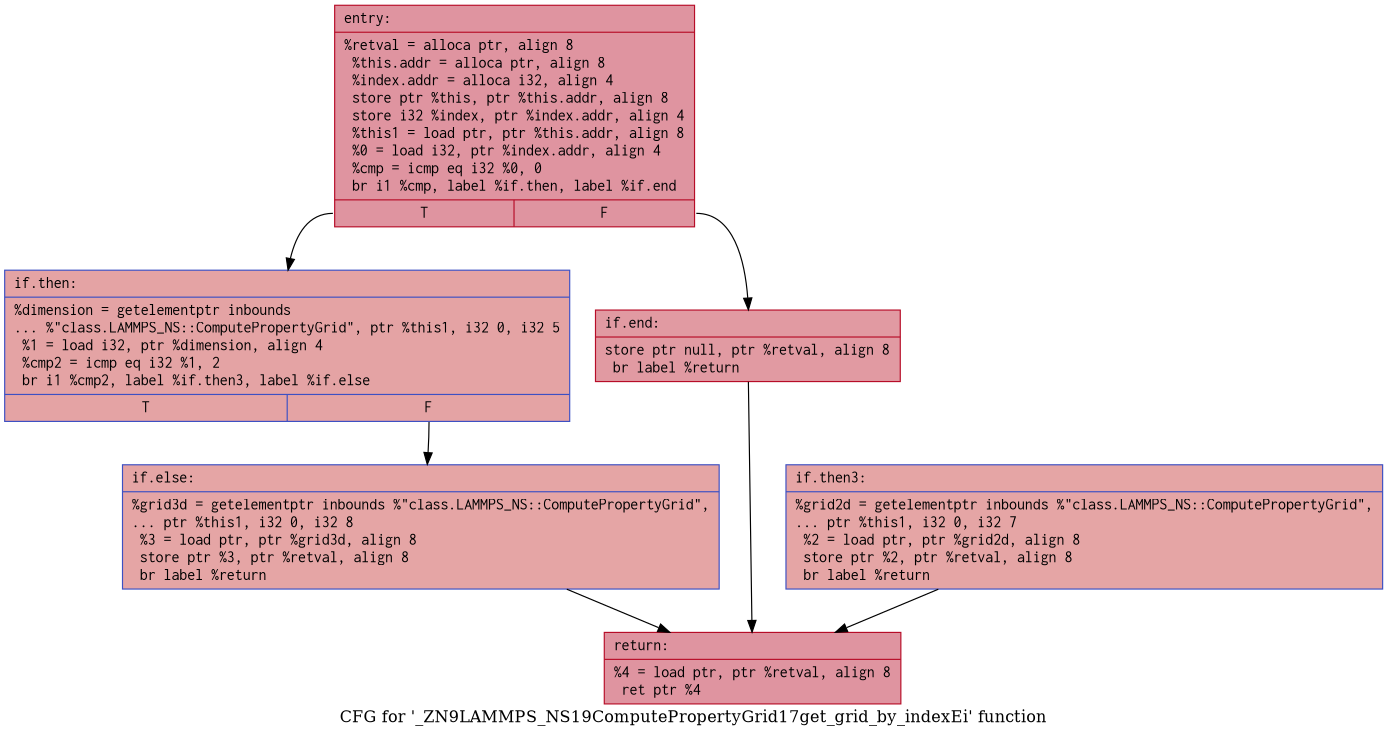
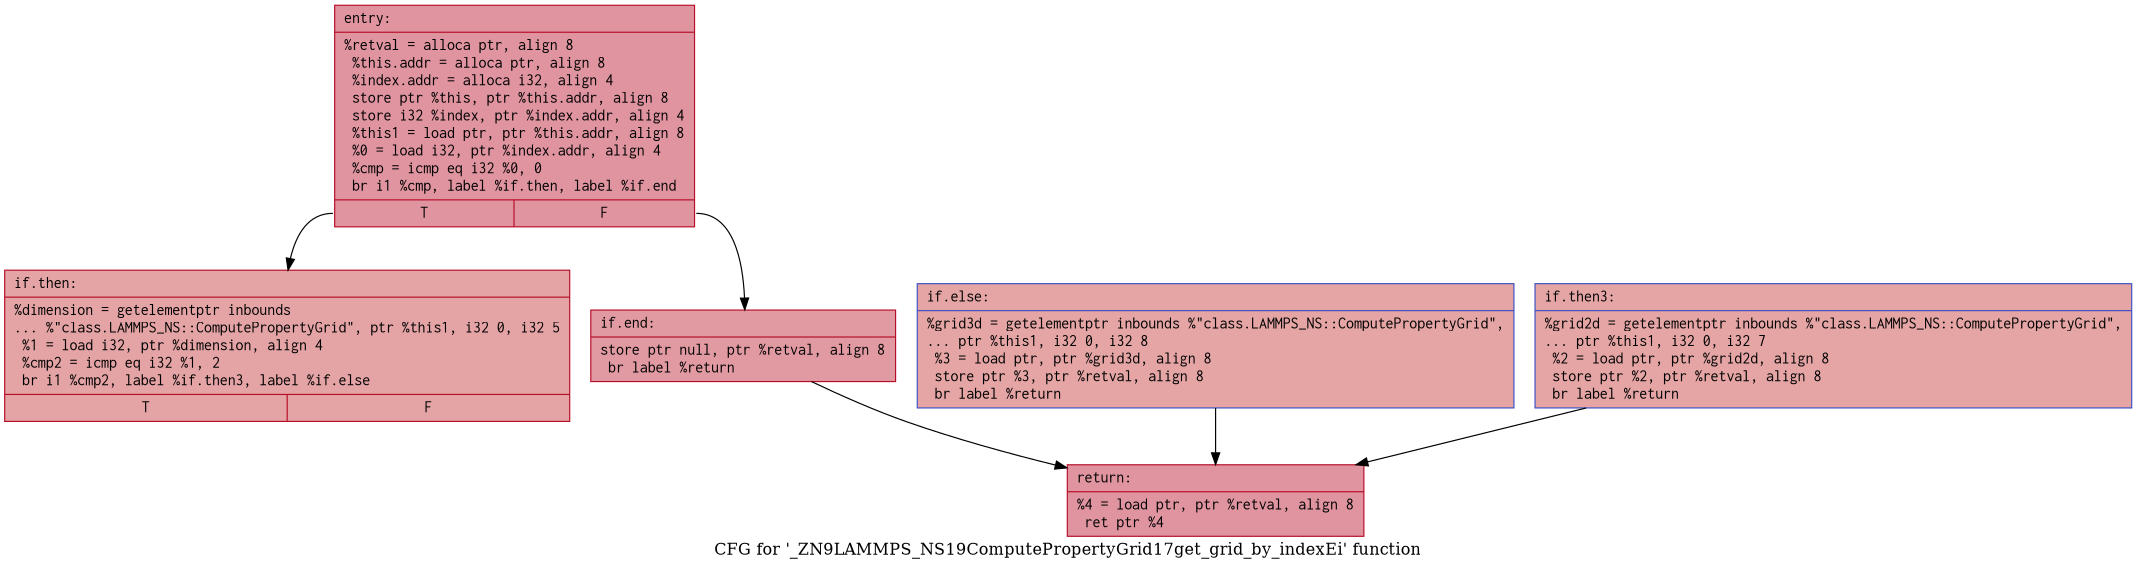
node "if.then:": color #3d50c3ff -> #b70d28ff
edge "if.then:" -> "if.else:": removed
